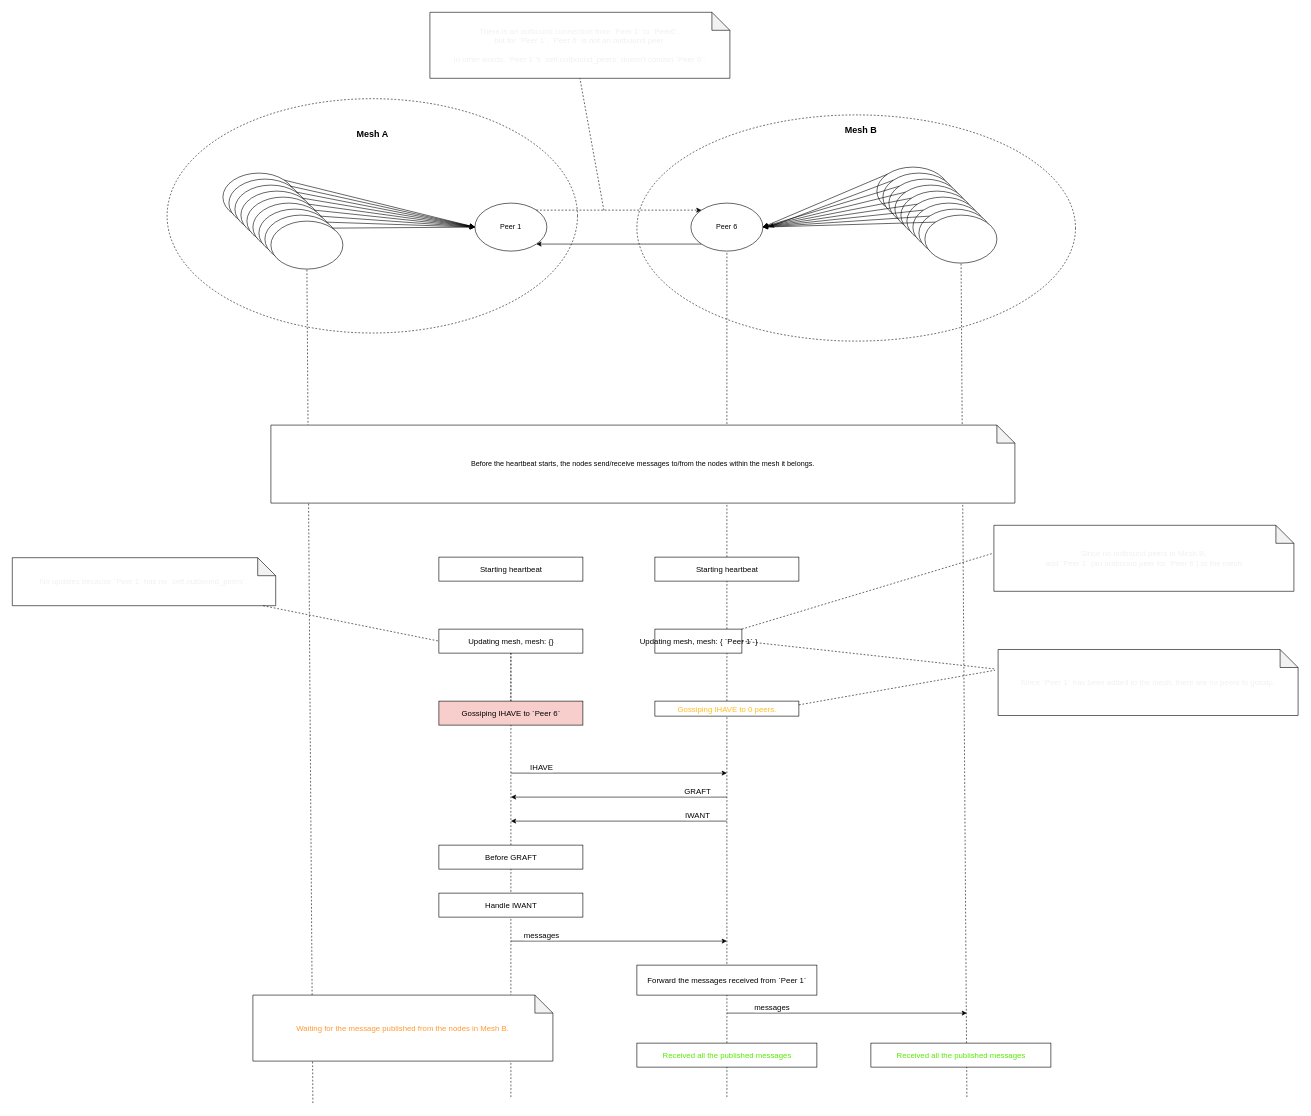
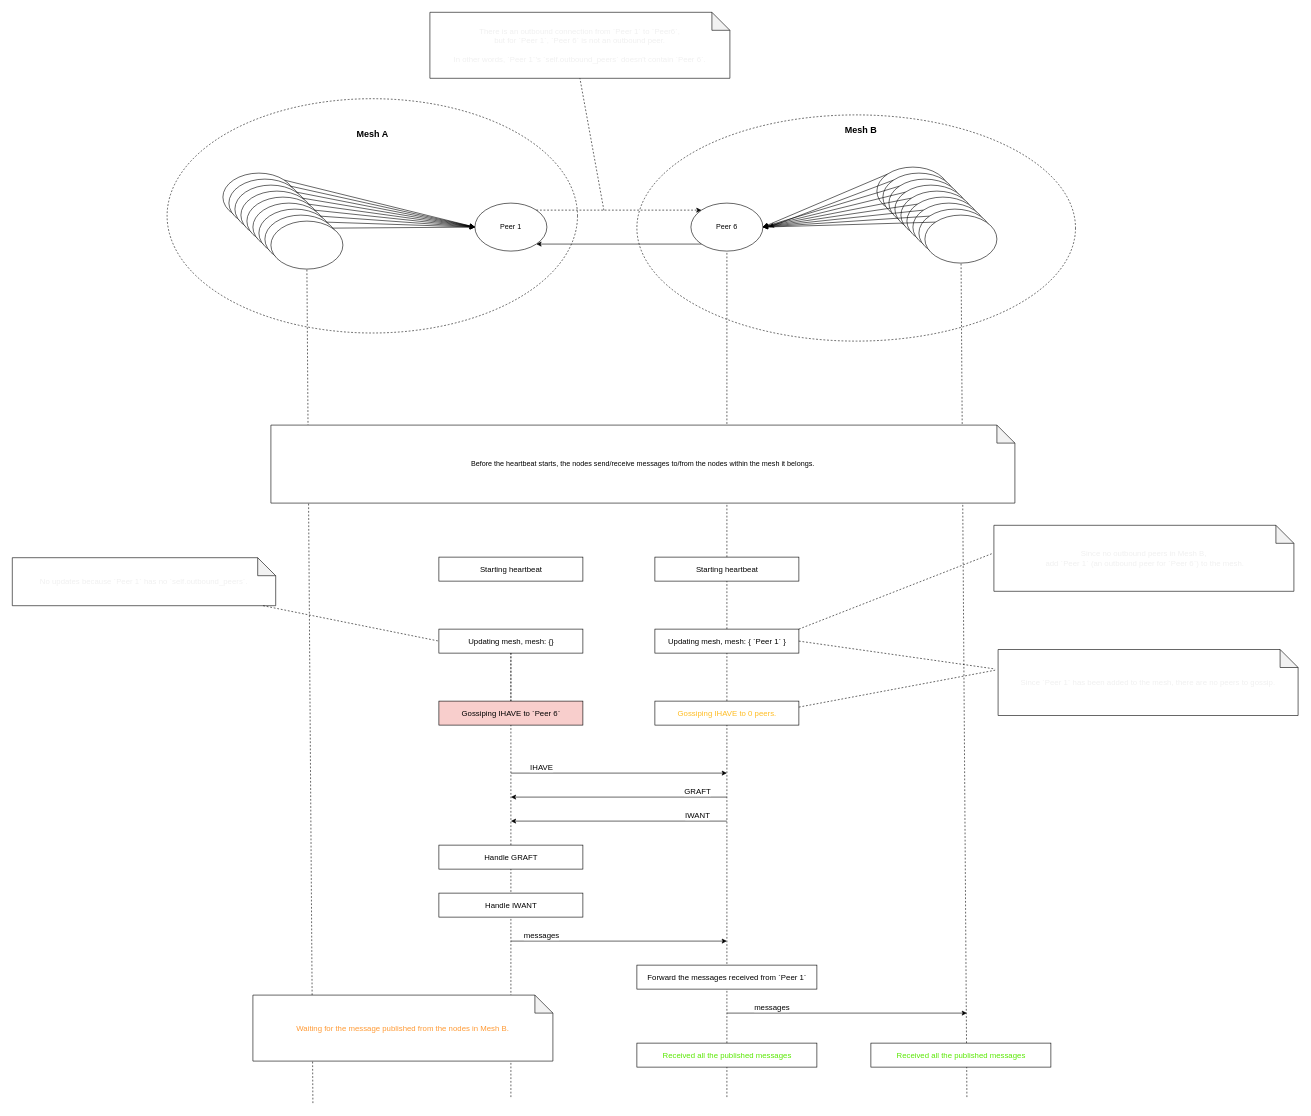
node "Updating mesh, mesh: { `Peer 1` }": size 87x24 -> 144x24
node "Gossiping IHAVE to 0 peers.": size 144x15 -> 144x24
node "Before GRAFT": label "Before GRAFT" -> "Handle GRAFT"
node "Forward the messages received from `Peer 1`": size 180x30 -> 180x24
